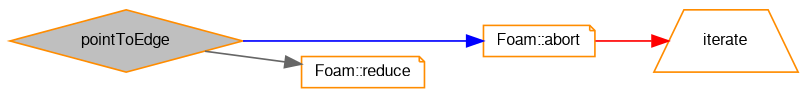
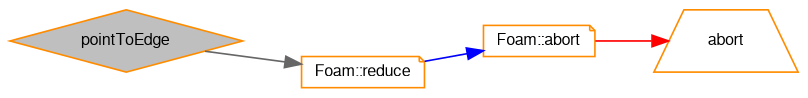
edge "pointToEdge" -> "Foam::abort": now "Foam::reduce" -> "Foam::abort"
node "iterate": label "iterate" -> "abort"
